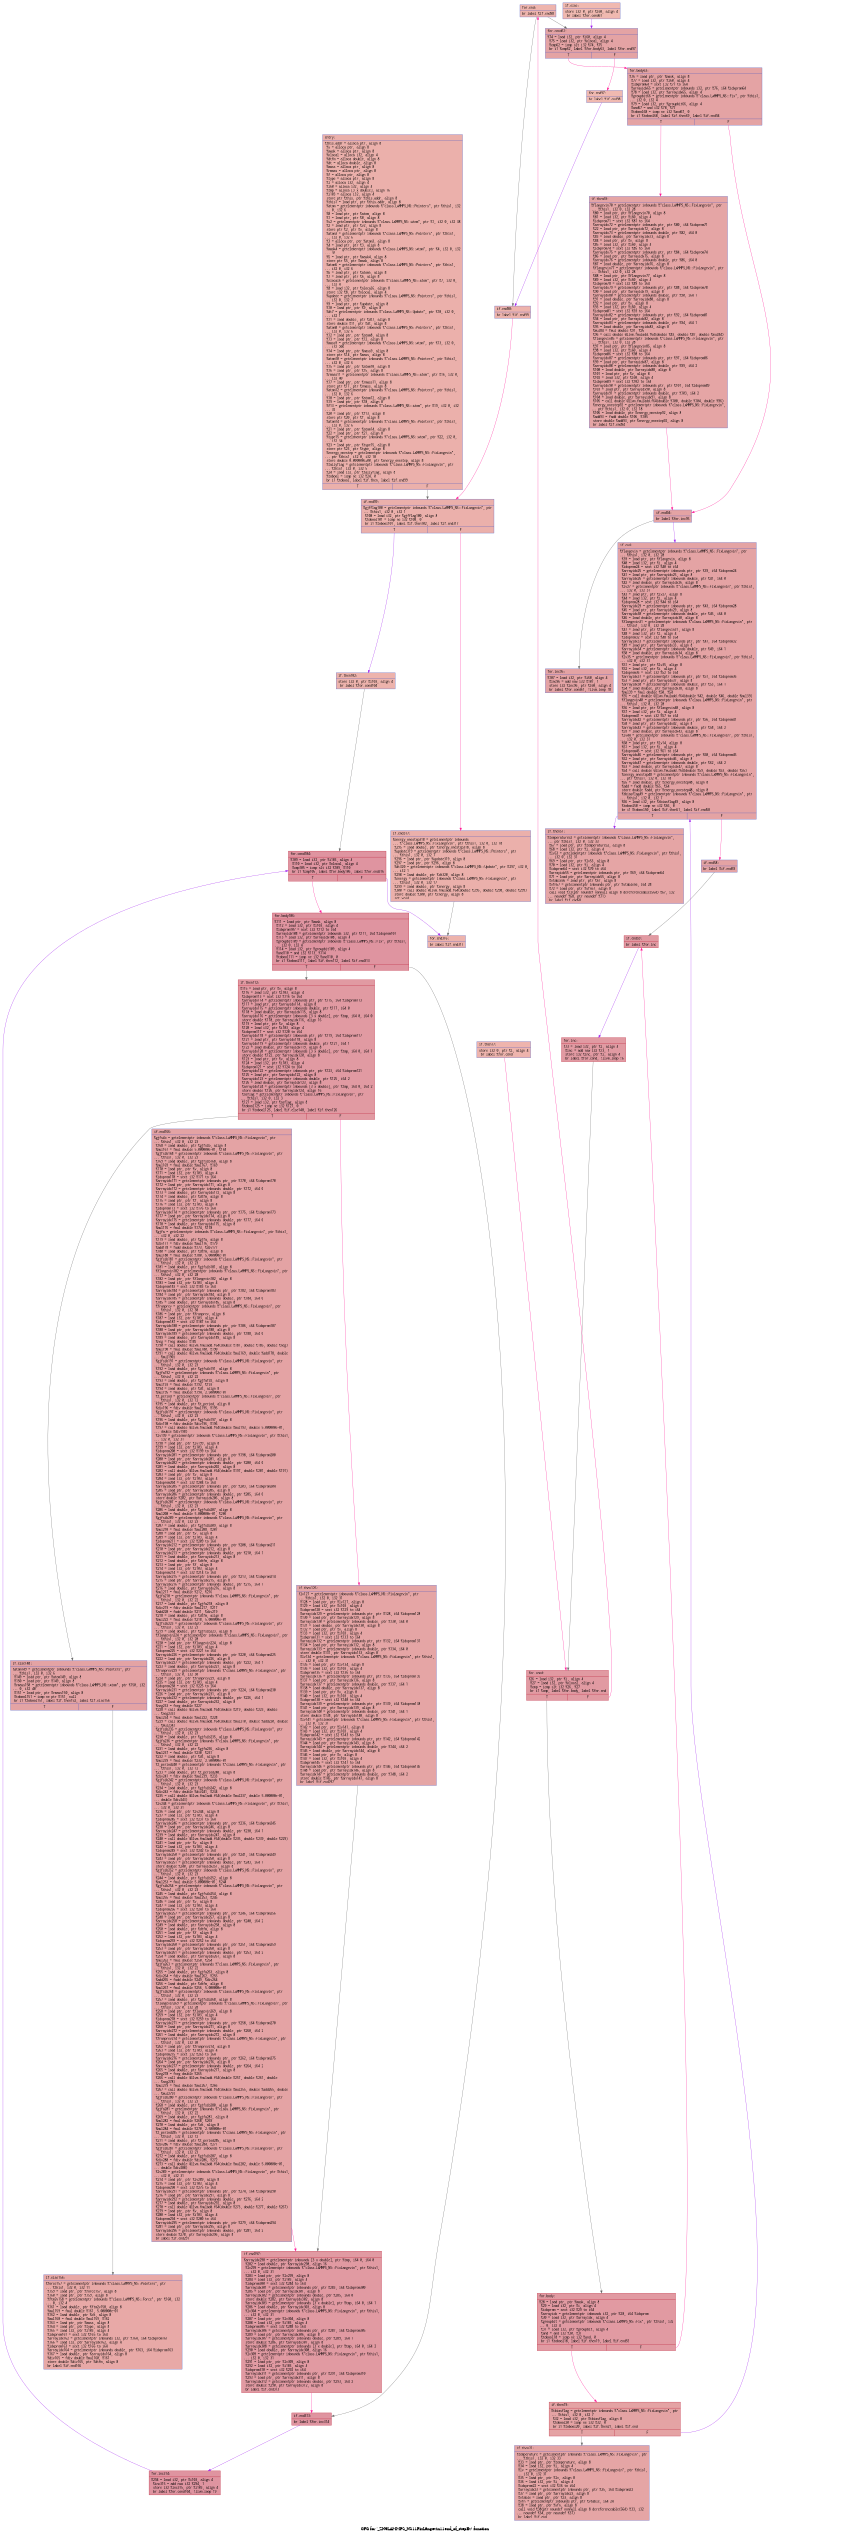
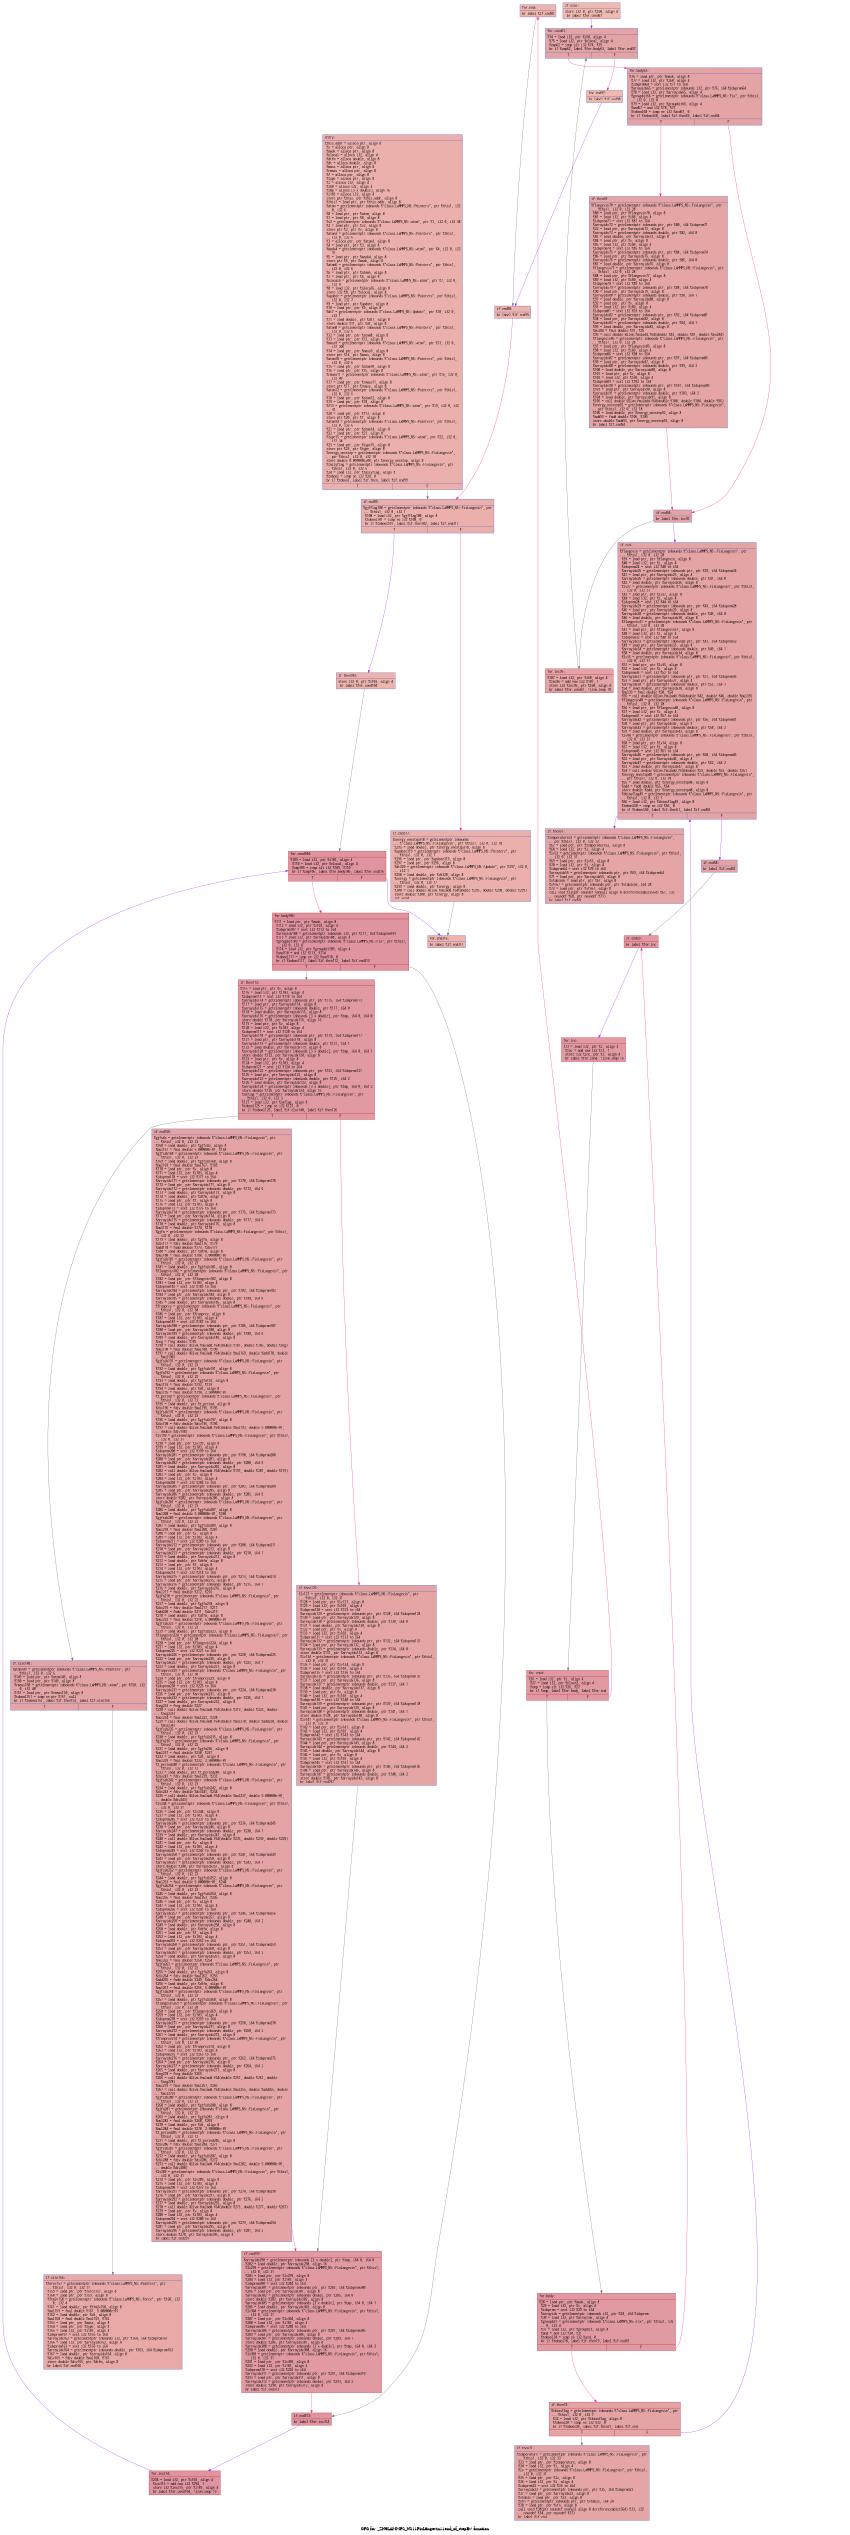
edge "for.end:" -> "for.cond61:": now "for.inc95:" -> "for.cond61:"
node "for.inc95:": color #3d50c3ff -> #b70d28ff
edge "if.end:" -> "if.end58:": color deeppink -> purple
node "if.then17:": removed
